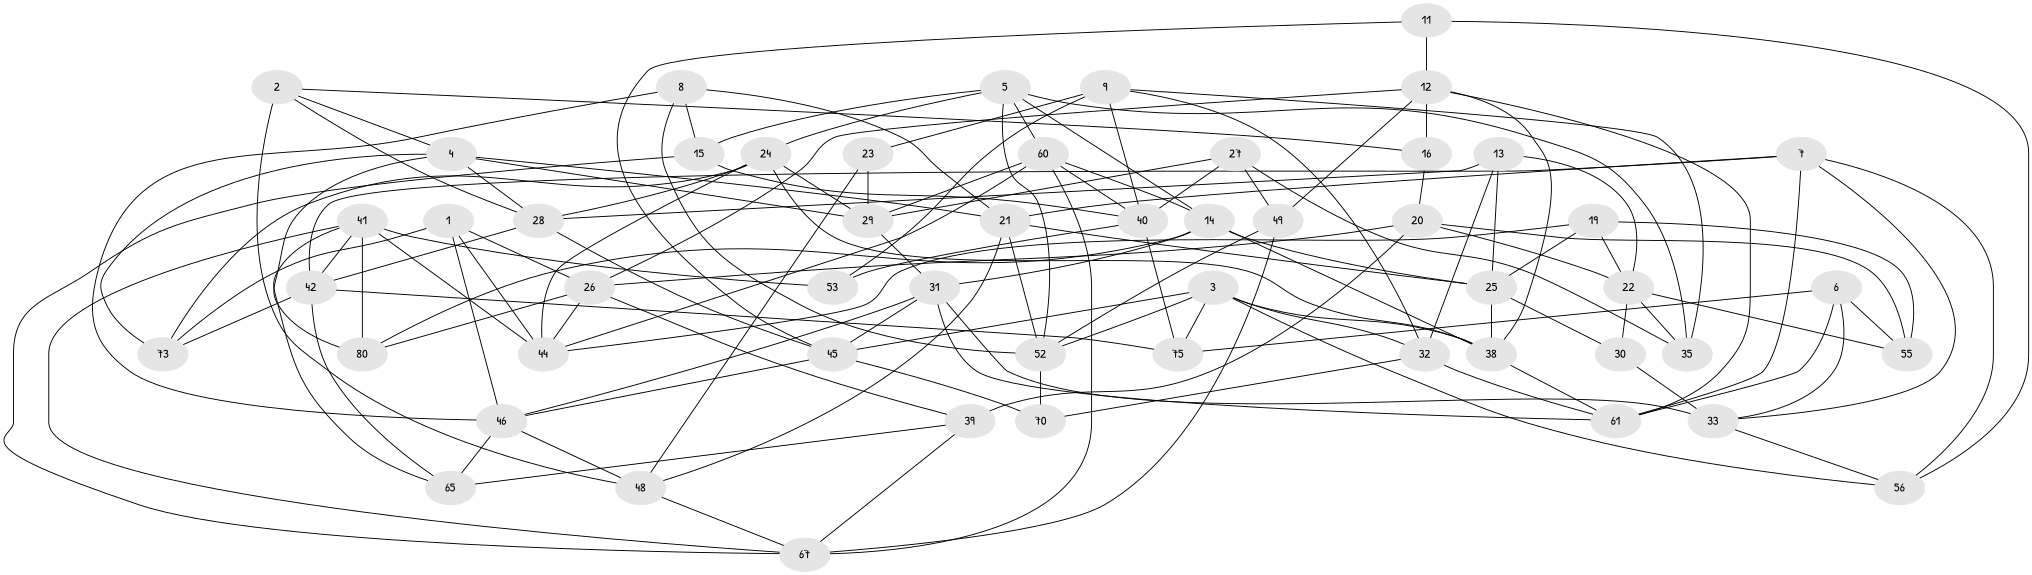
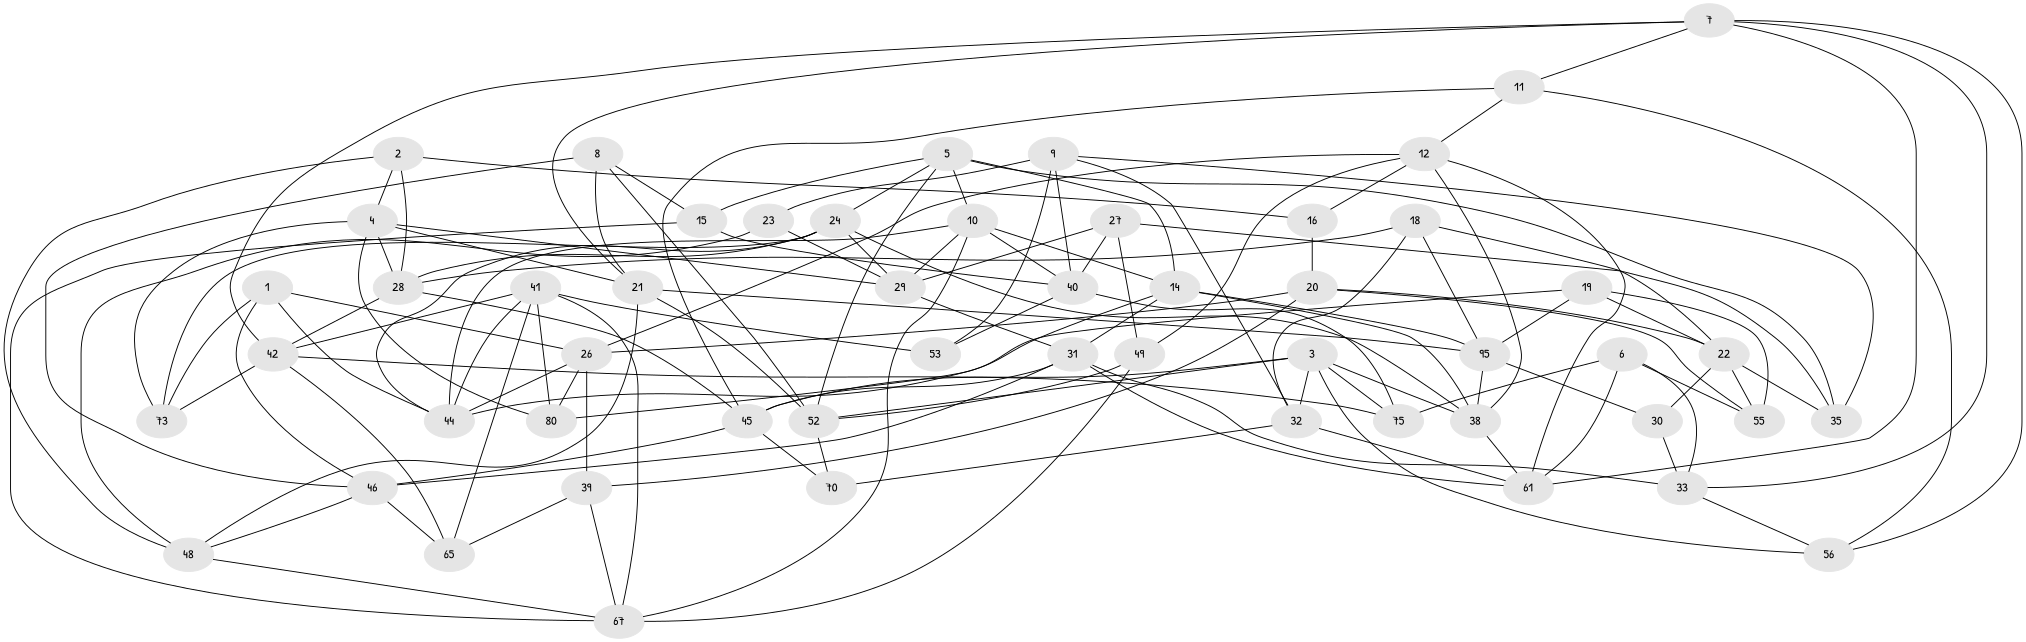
edge "7" -- "11": added
node "60": label "60" -> "10"
node "13": label "13" -> "18"
node "25": label "25" -> "95"
